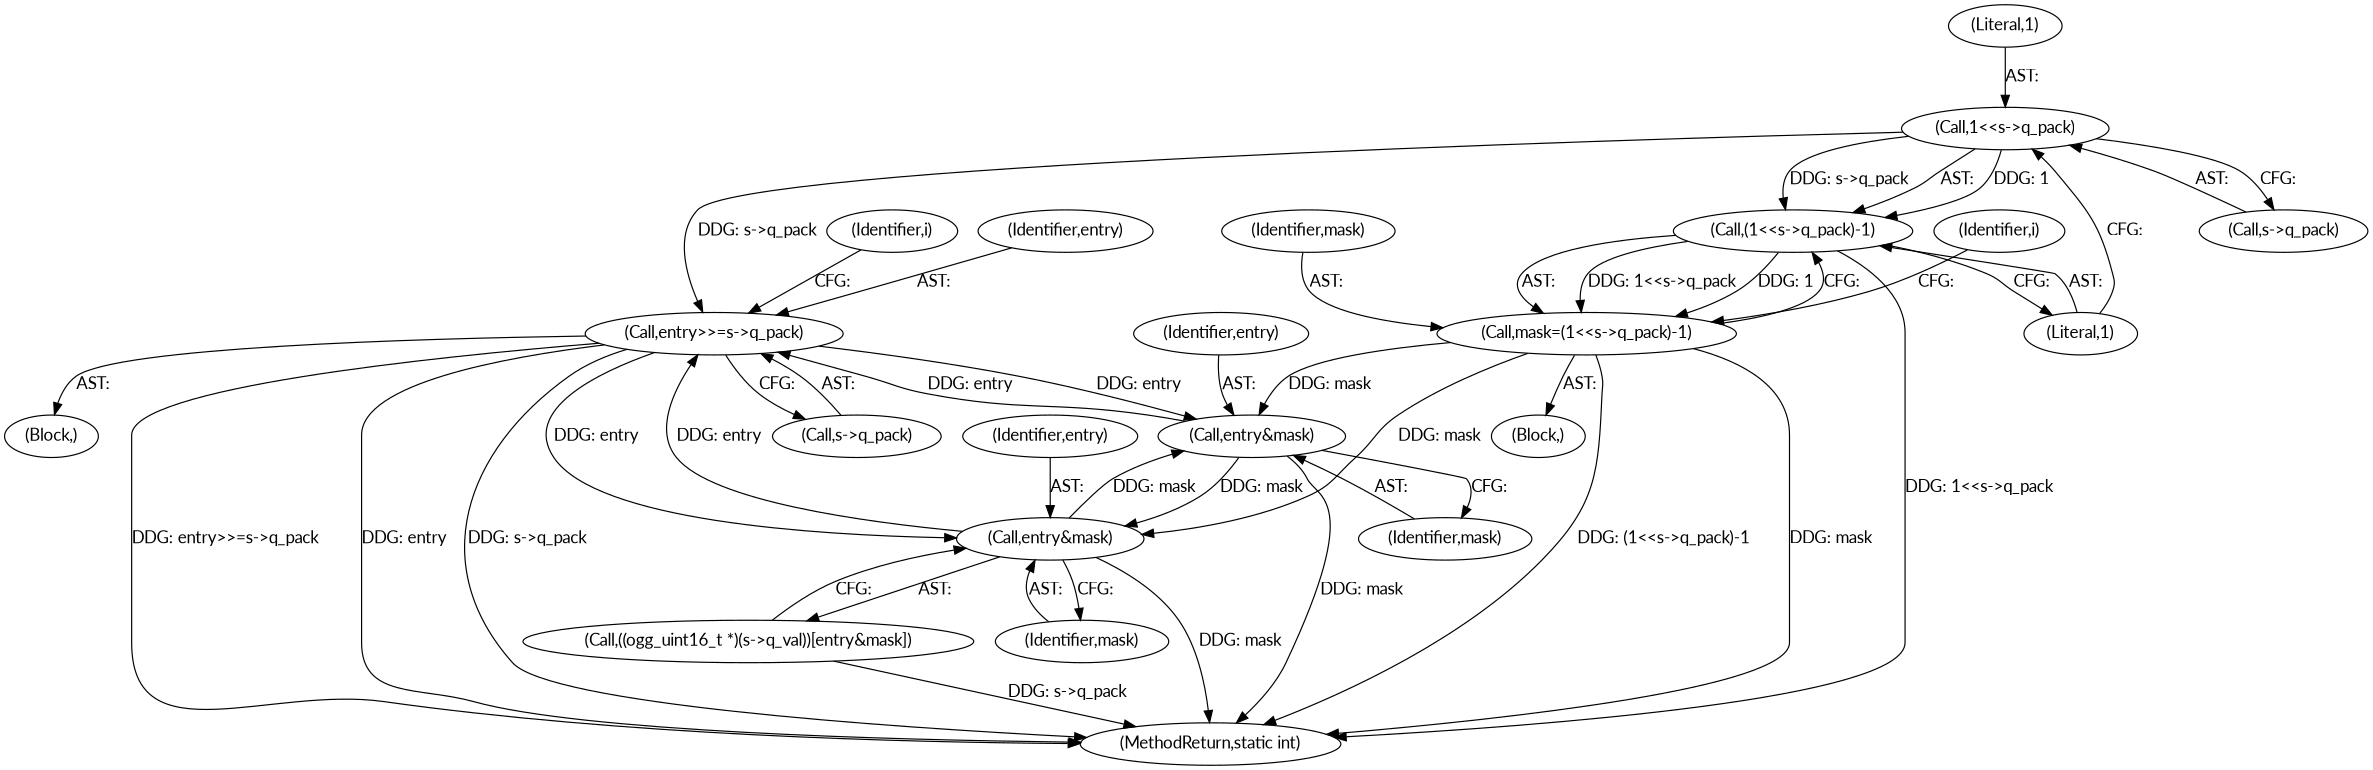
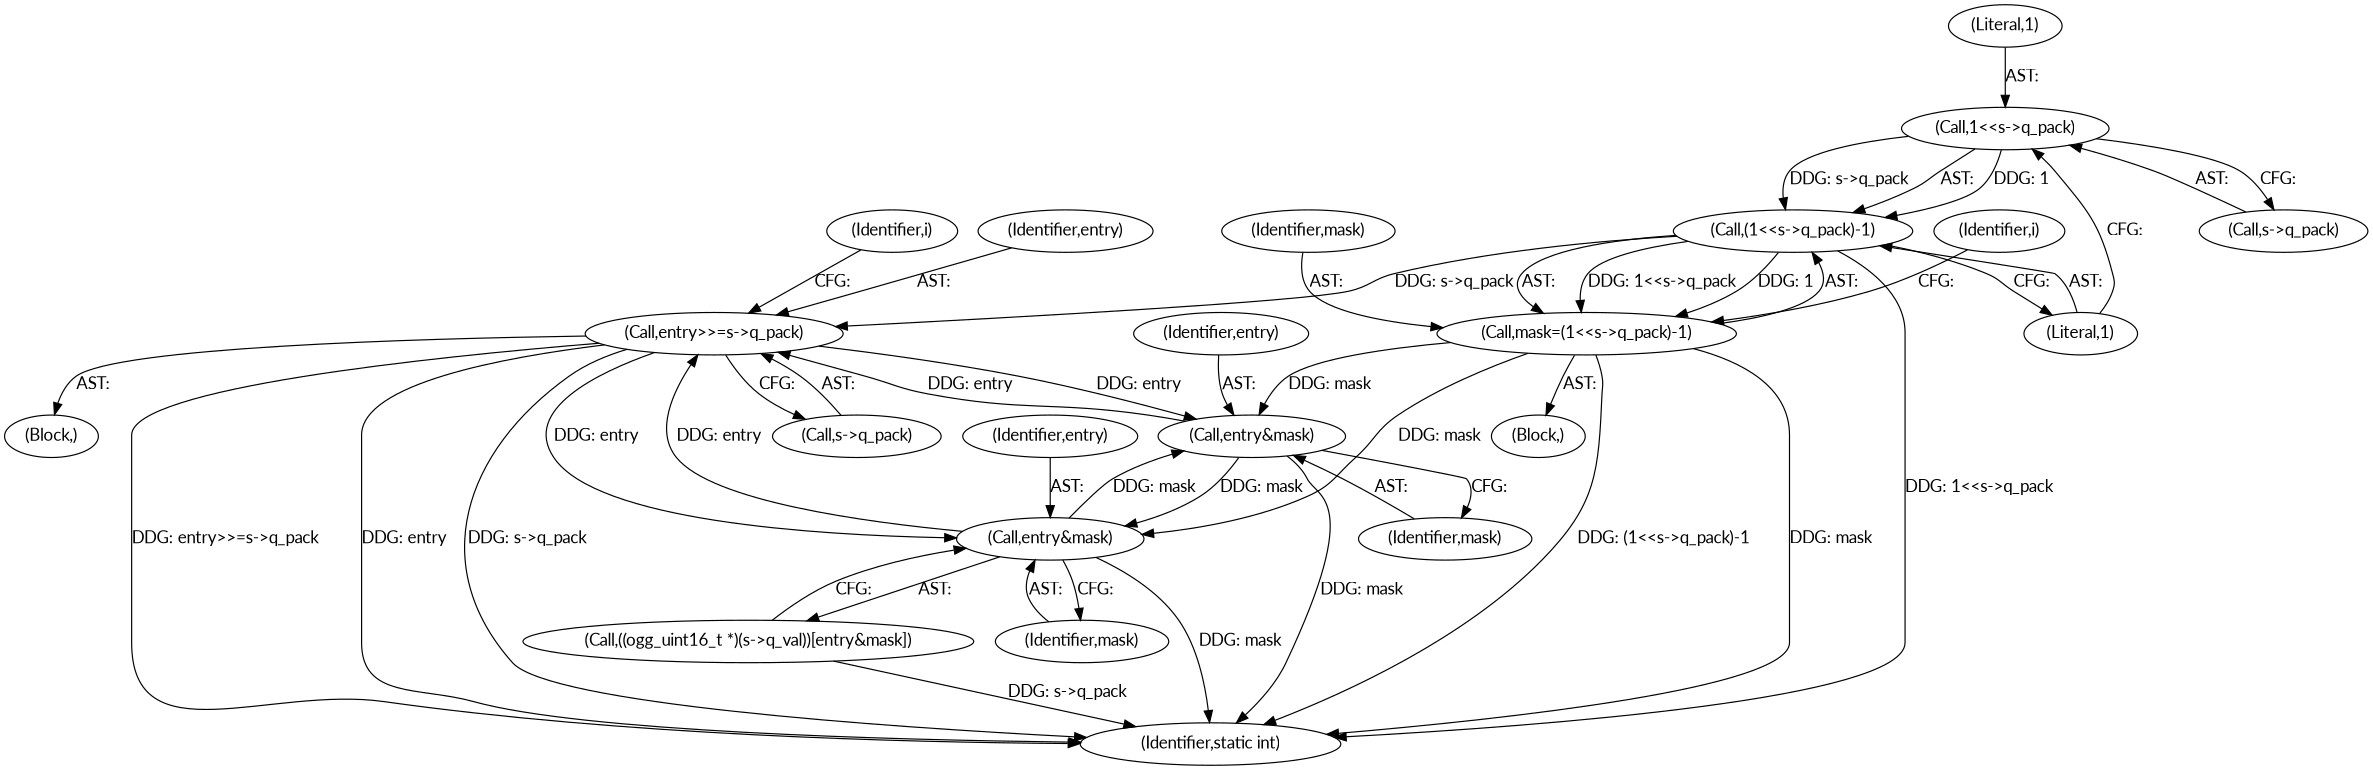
edge "(Call,1<<s->q_pack)" -> "(Call,entry>>=s->q_pack)": now "(Call,(1<<s->q_pack)-1)" -> "(Call,entry>>=s->q_pack)"
edge "(Call,mask=(1<<s->q_pack)-1)" -> "(Call,(1<<s->q_pack)-1)": label "CFG: " -> "AST: "
node "(MethodReturn,static int)": label "(MethodReturn,static int)" -> "(Identifier,static int)"
